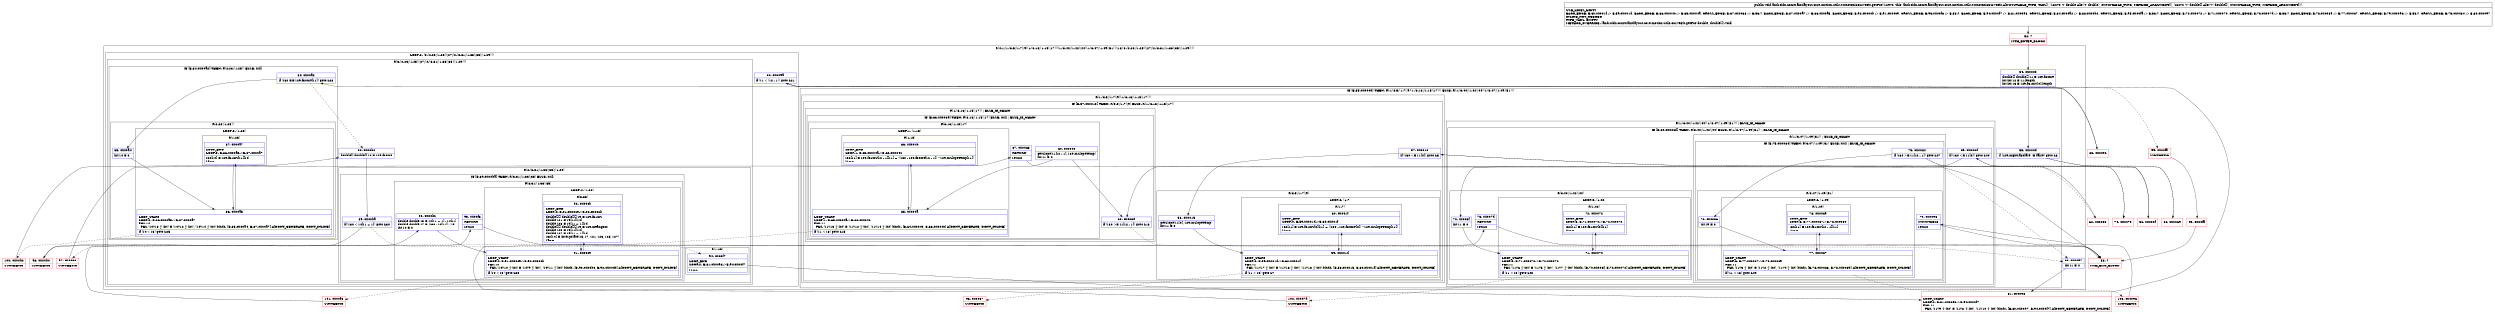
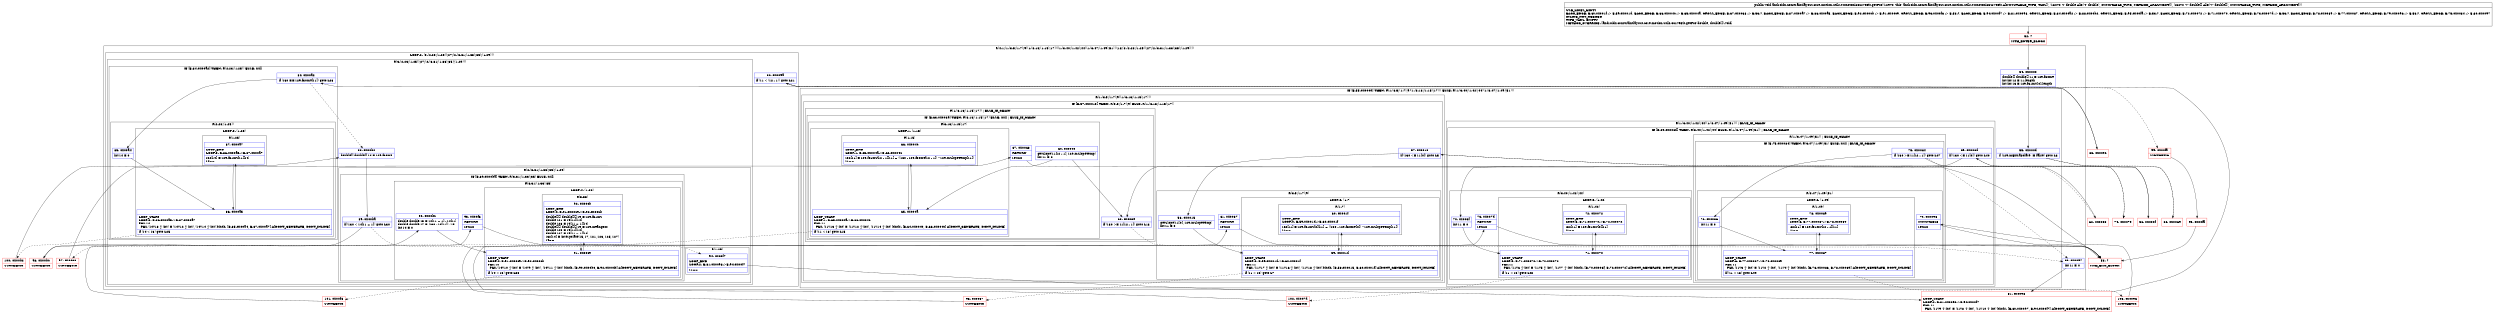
node "61: 0x0037": added
node "76: 0x0086": text "int r9 = 0" -> "int r1 = 0"
